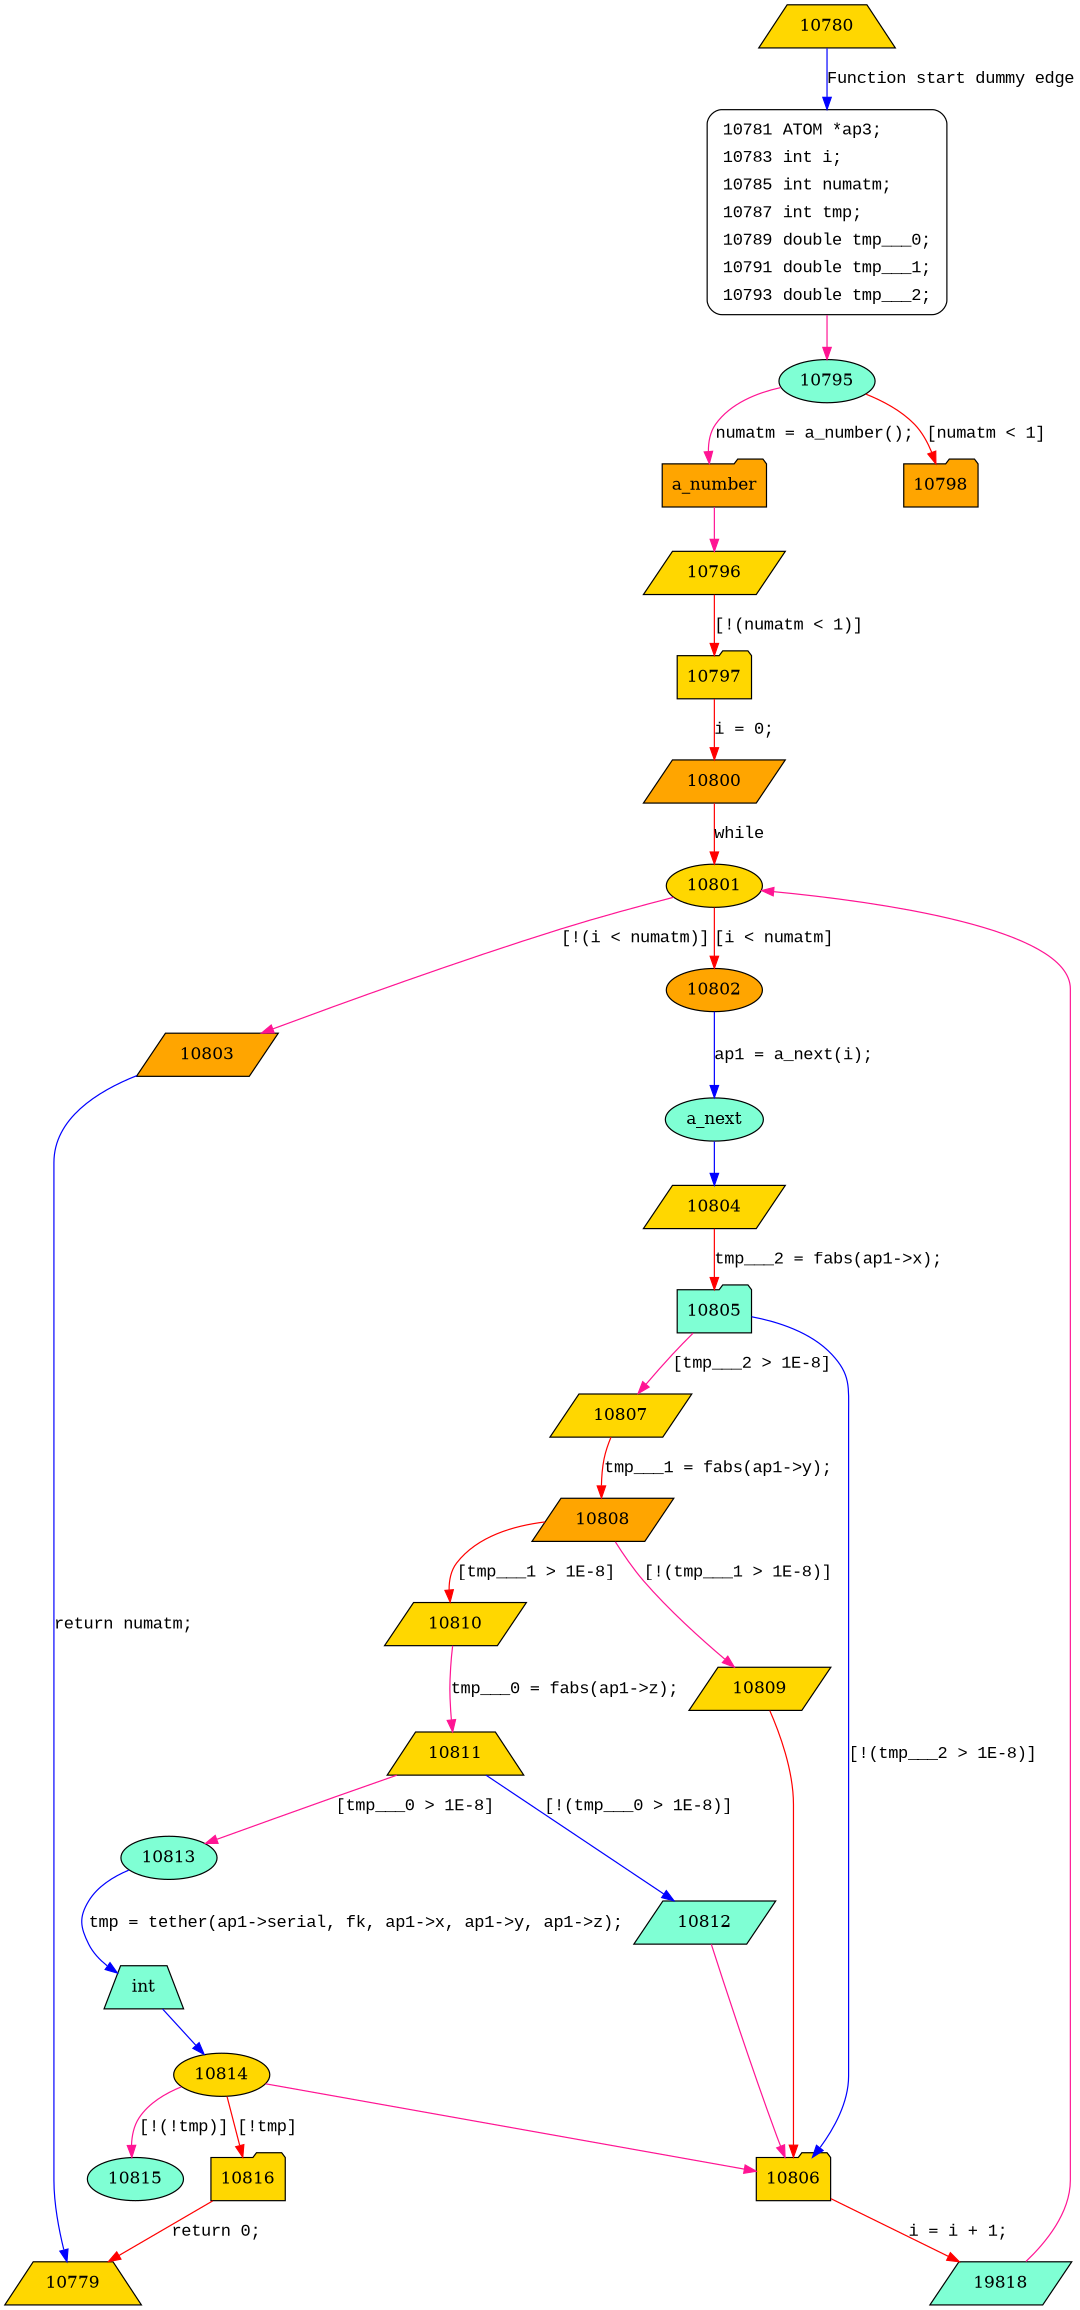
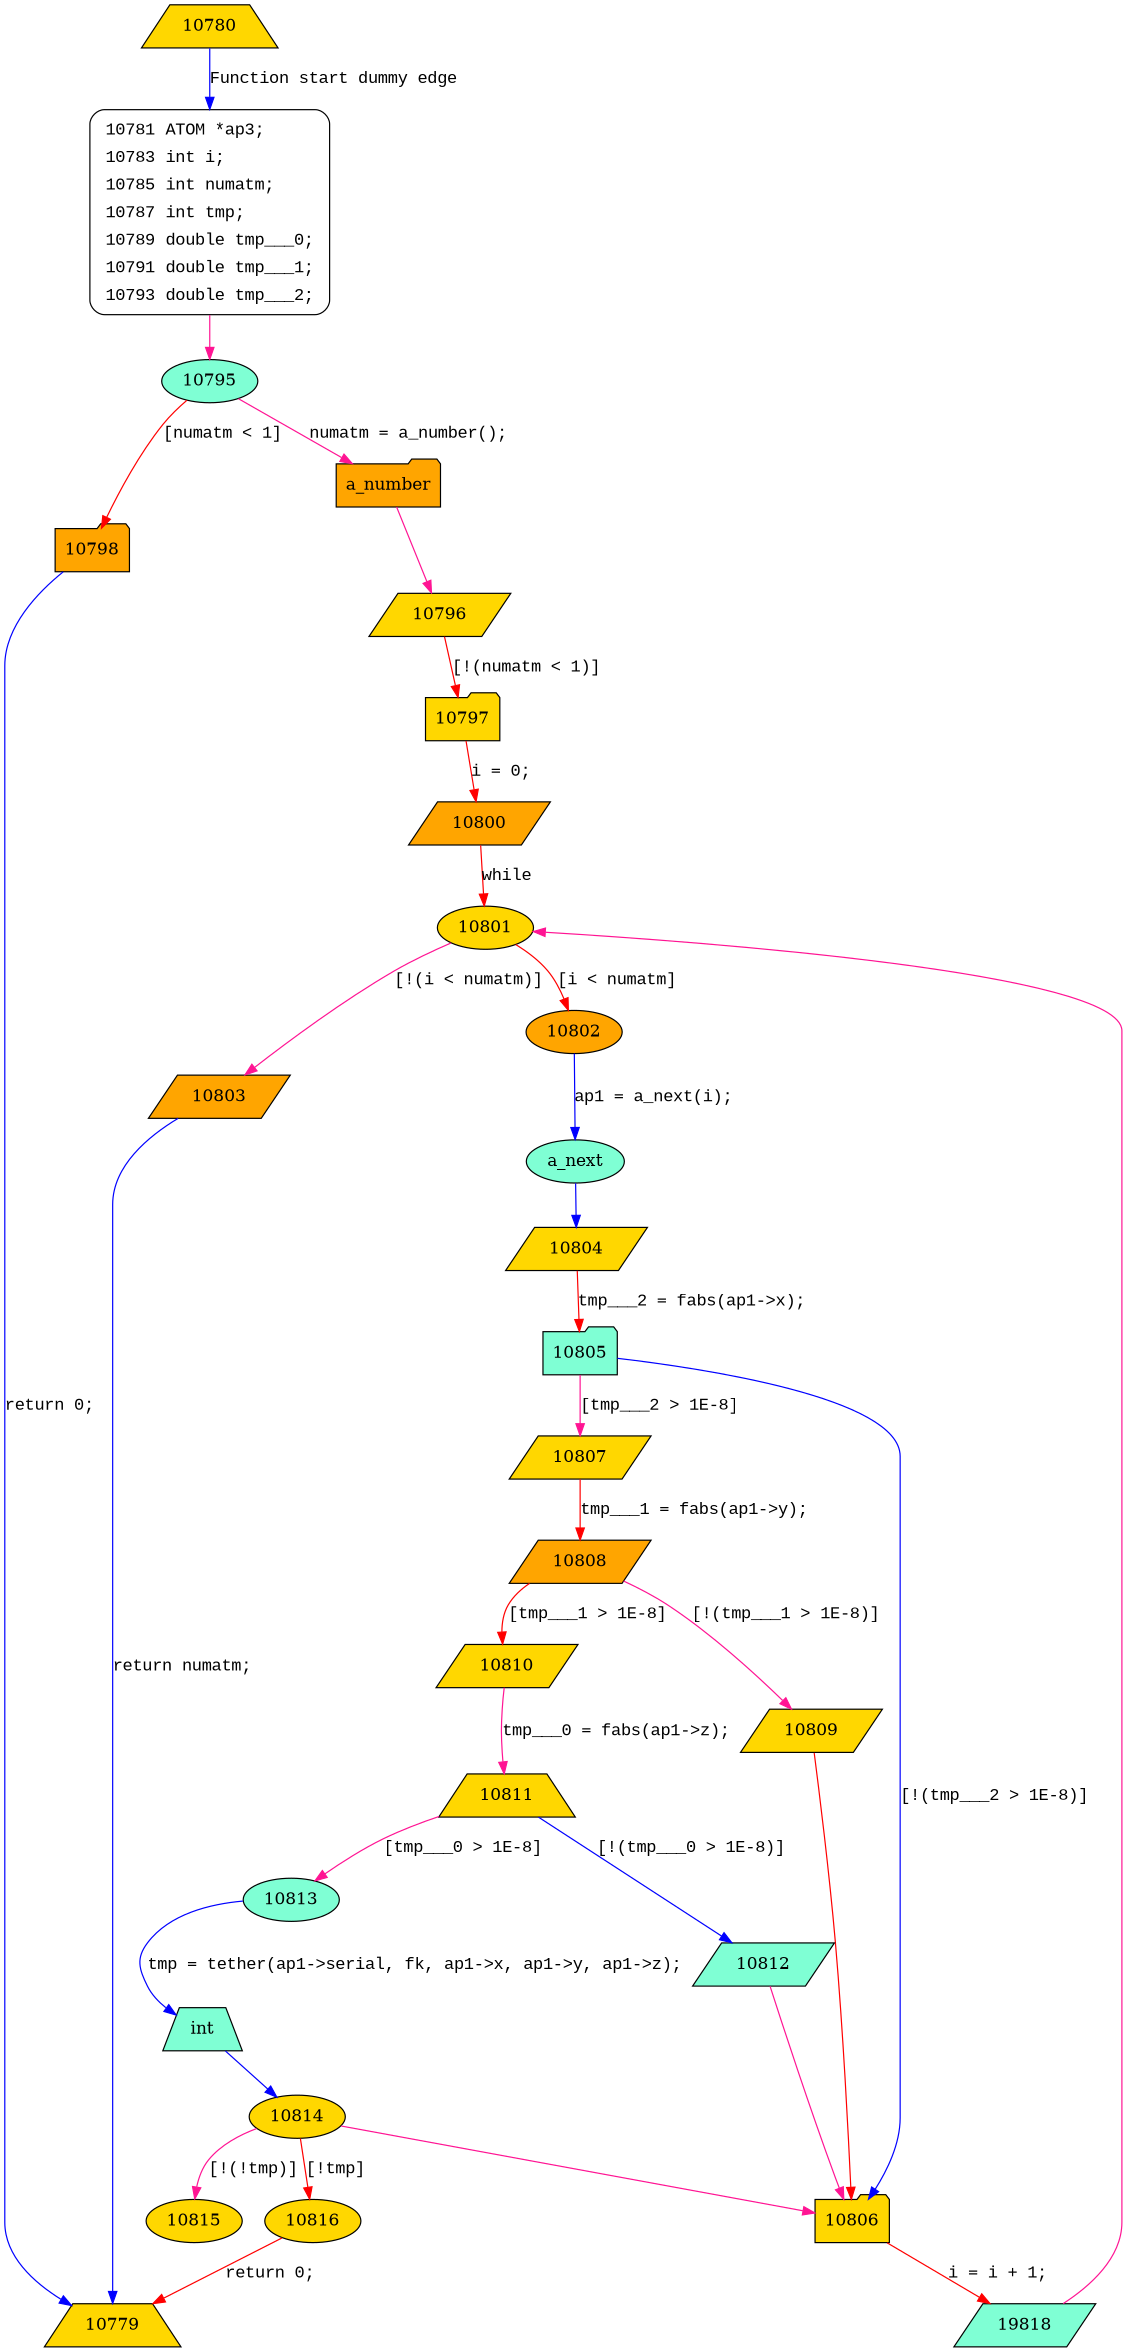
edge "10798" -> "10779": added, label "return 0;"
node "10815": fillcolor aquamarine -> gold
node "10816": shape folder -> ellipse
